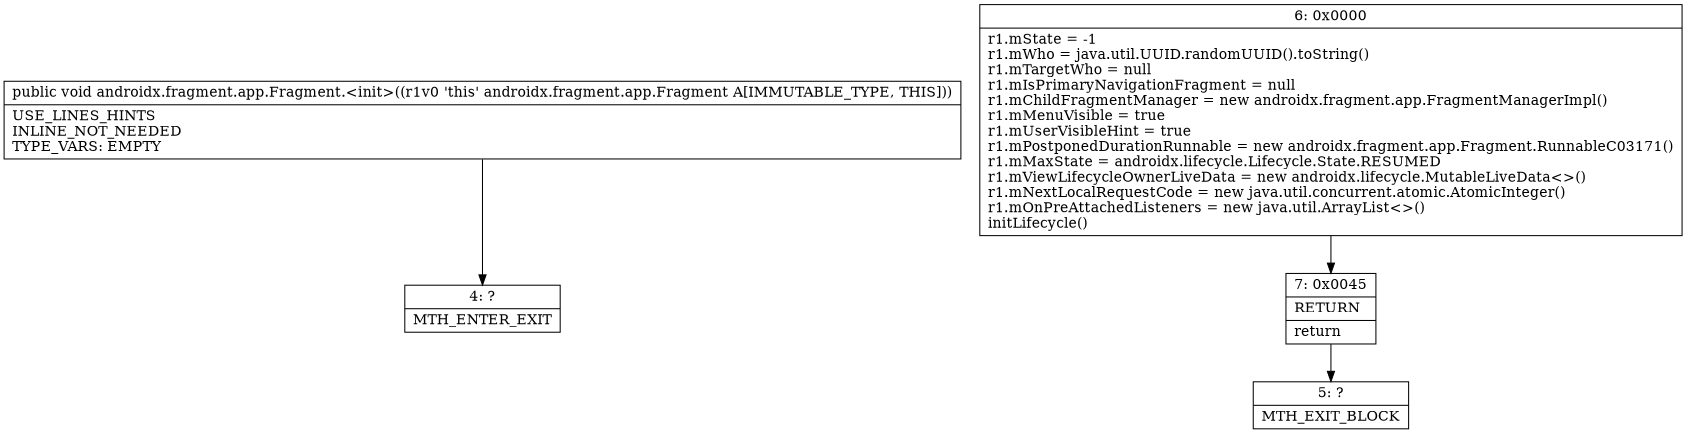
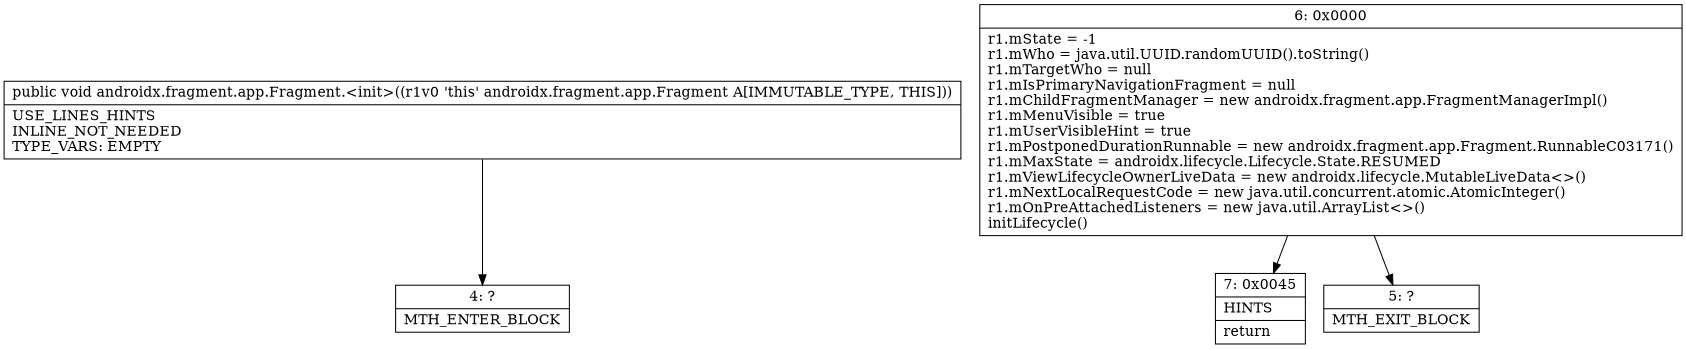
node "7: 0x0045": text "RETURN" -> "HINTS"
node "4: ?": text "MTH_ENTER_EXIT" -> "MTH_ENTER_BLOCK"
edge "7: 0x0045" -> "5: ?": now "6: 0x0000" -> "5: ?"
